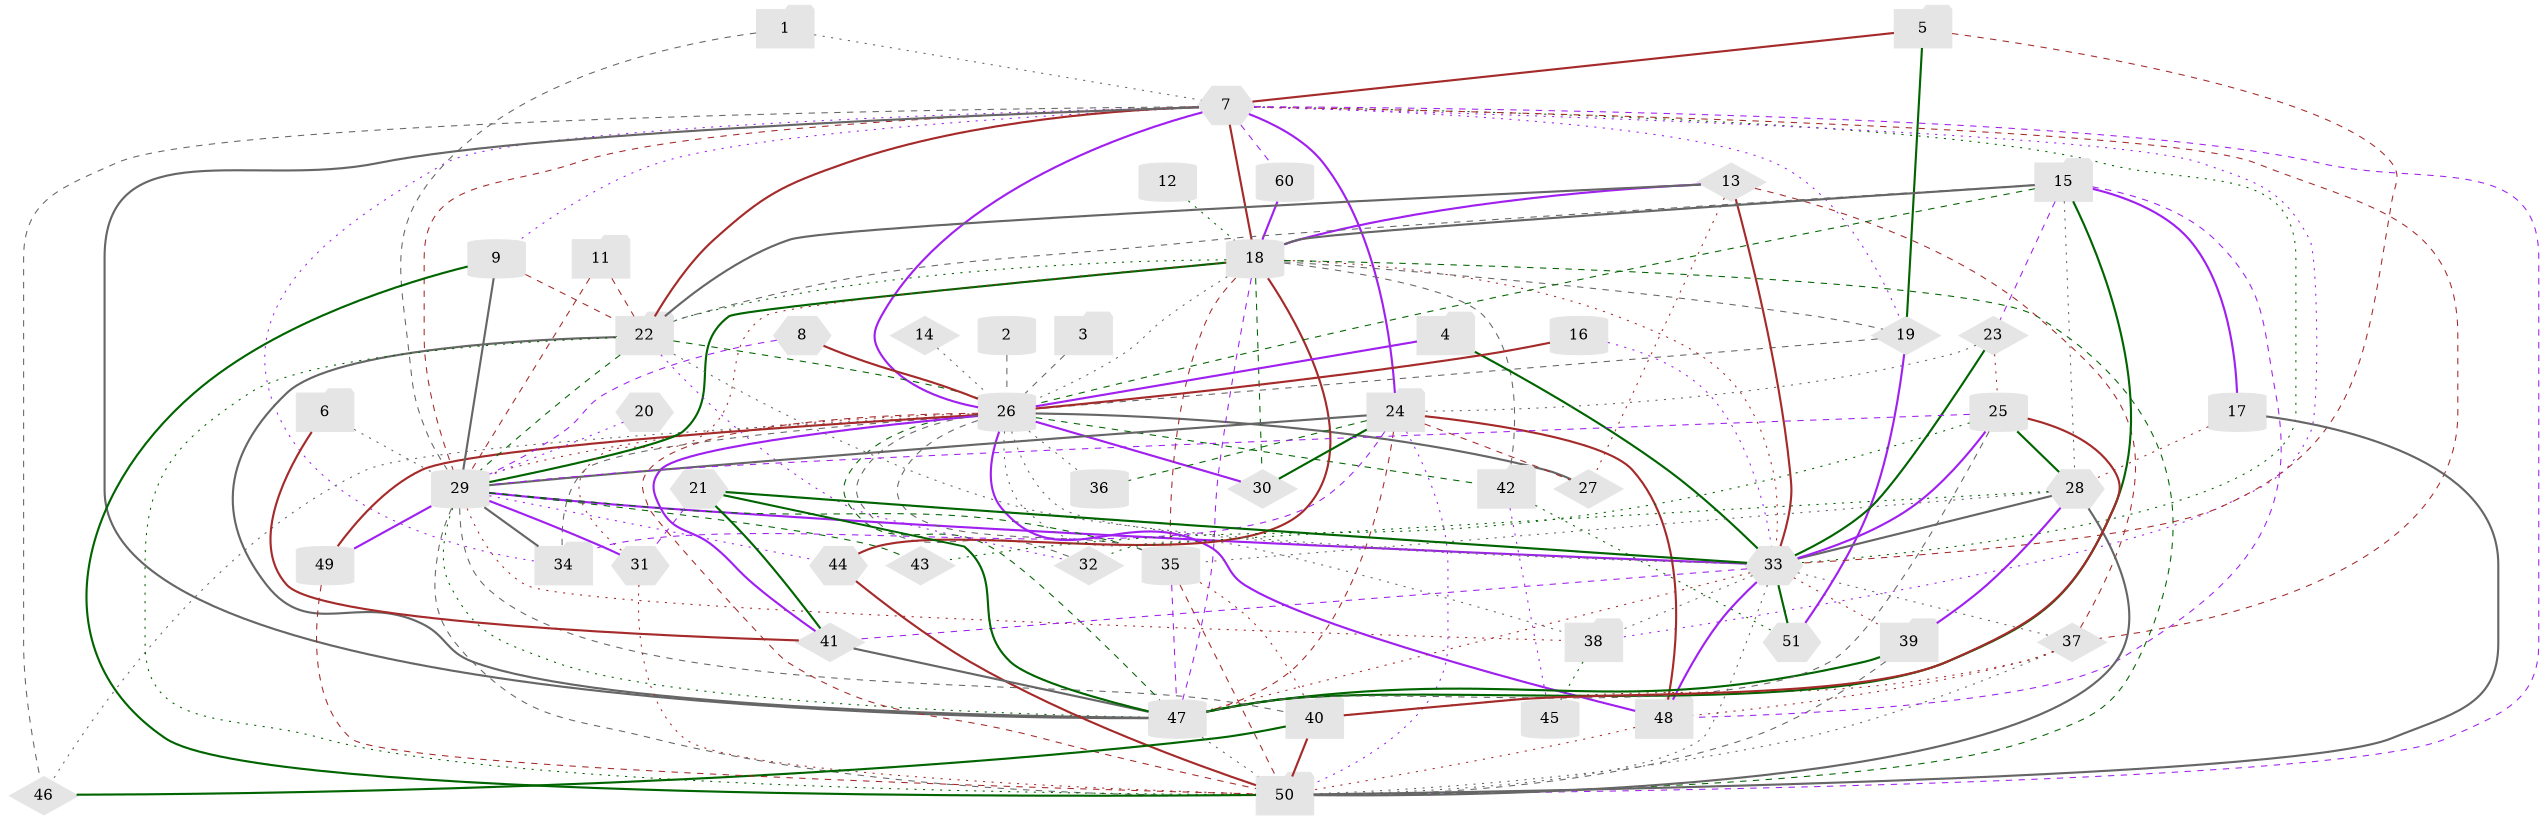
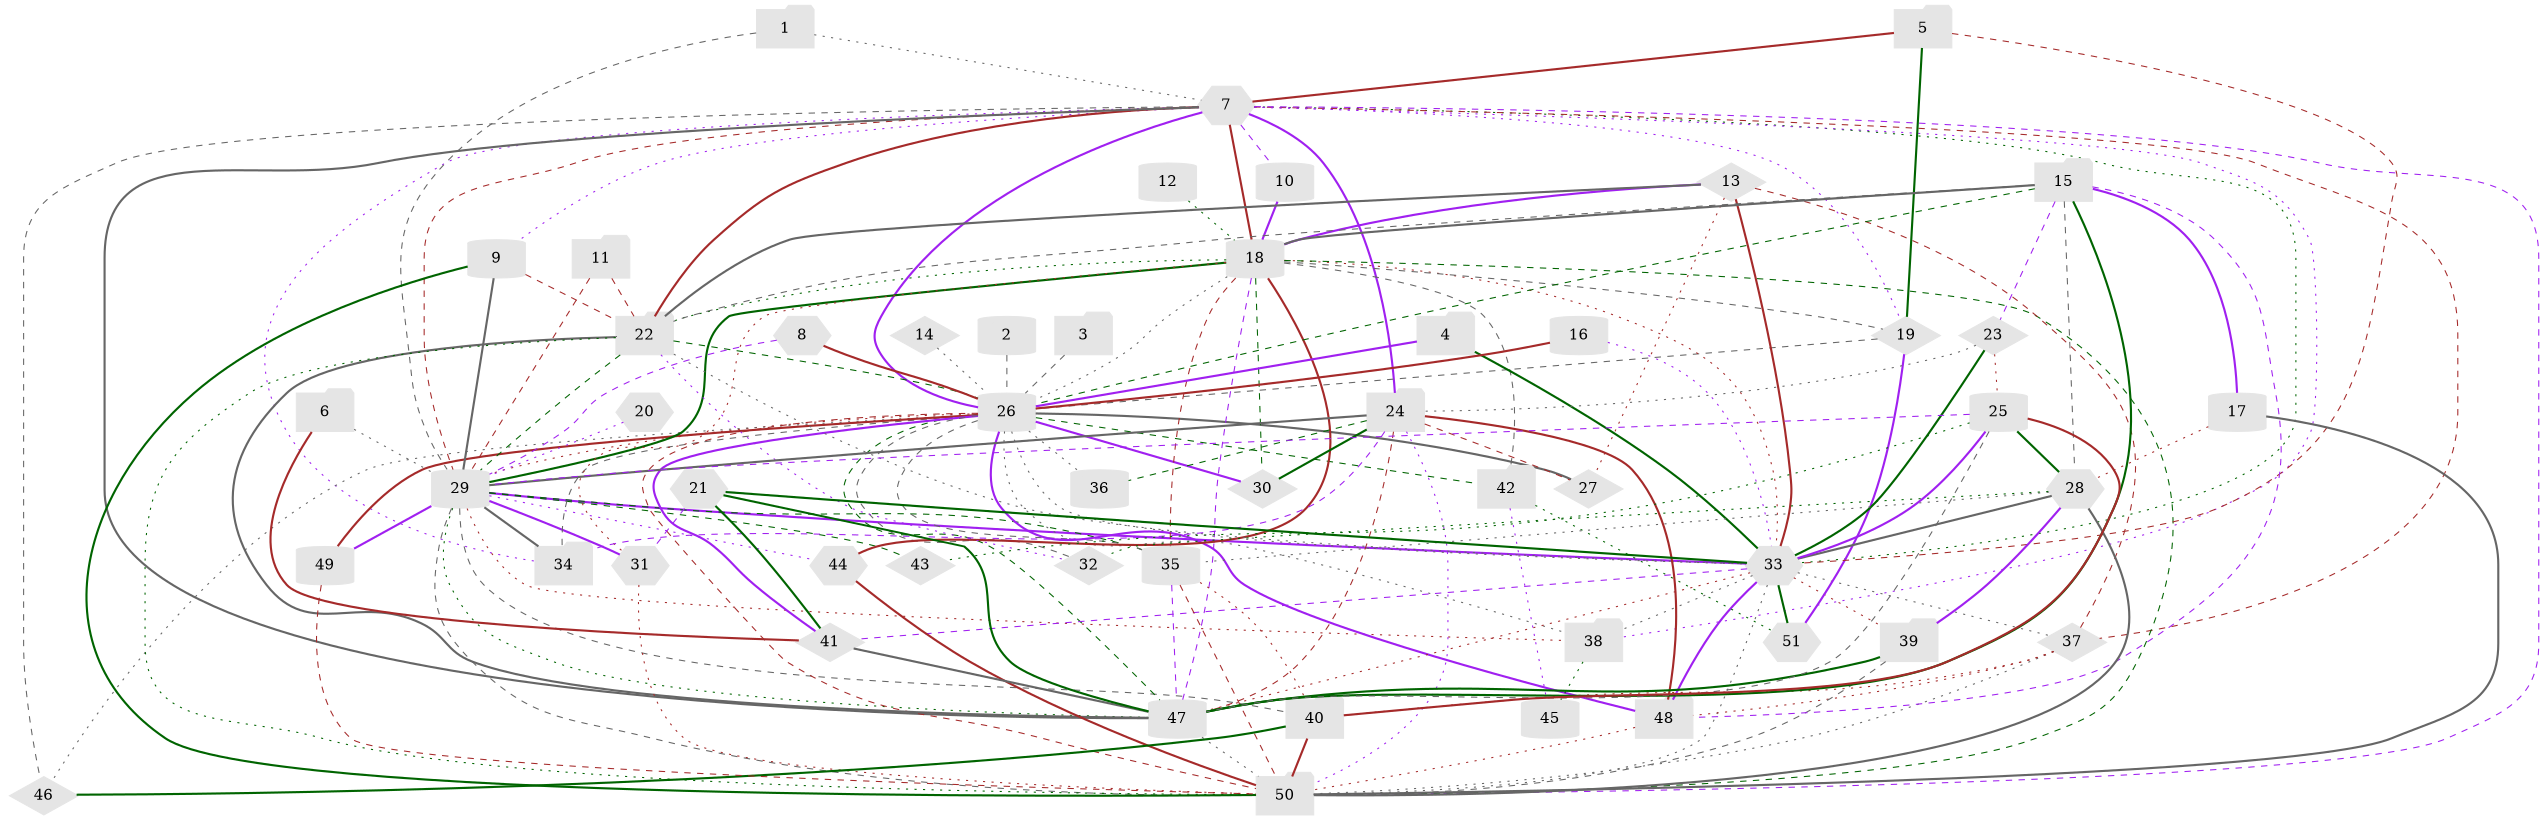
node "60": label "60" -> "10"
edge "15" -- "28": style dotted -> dashed
